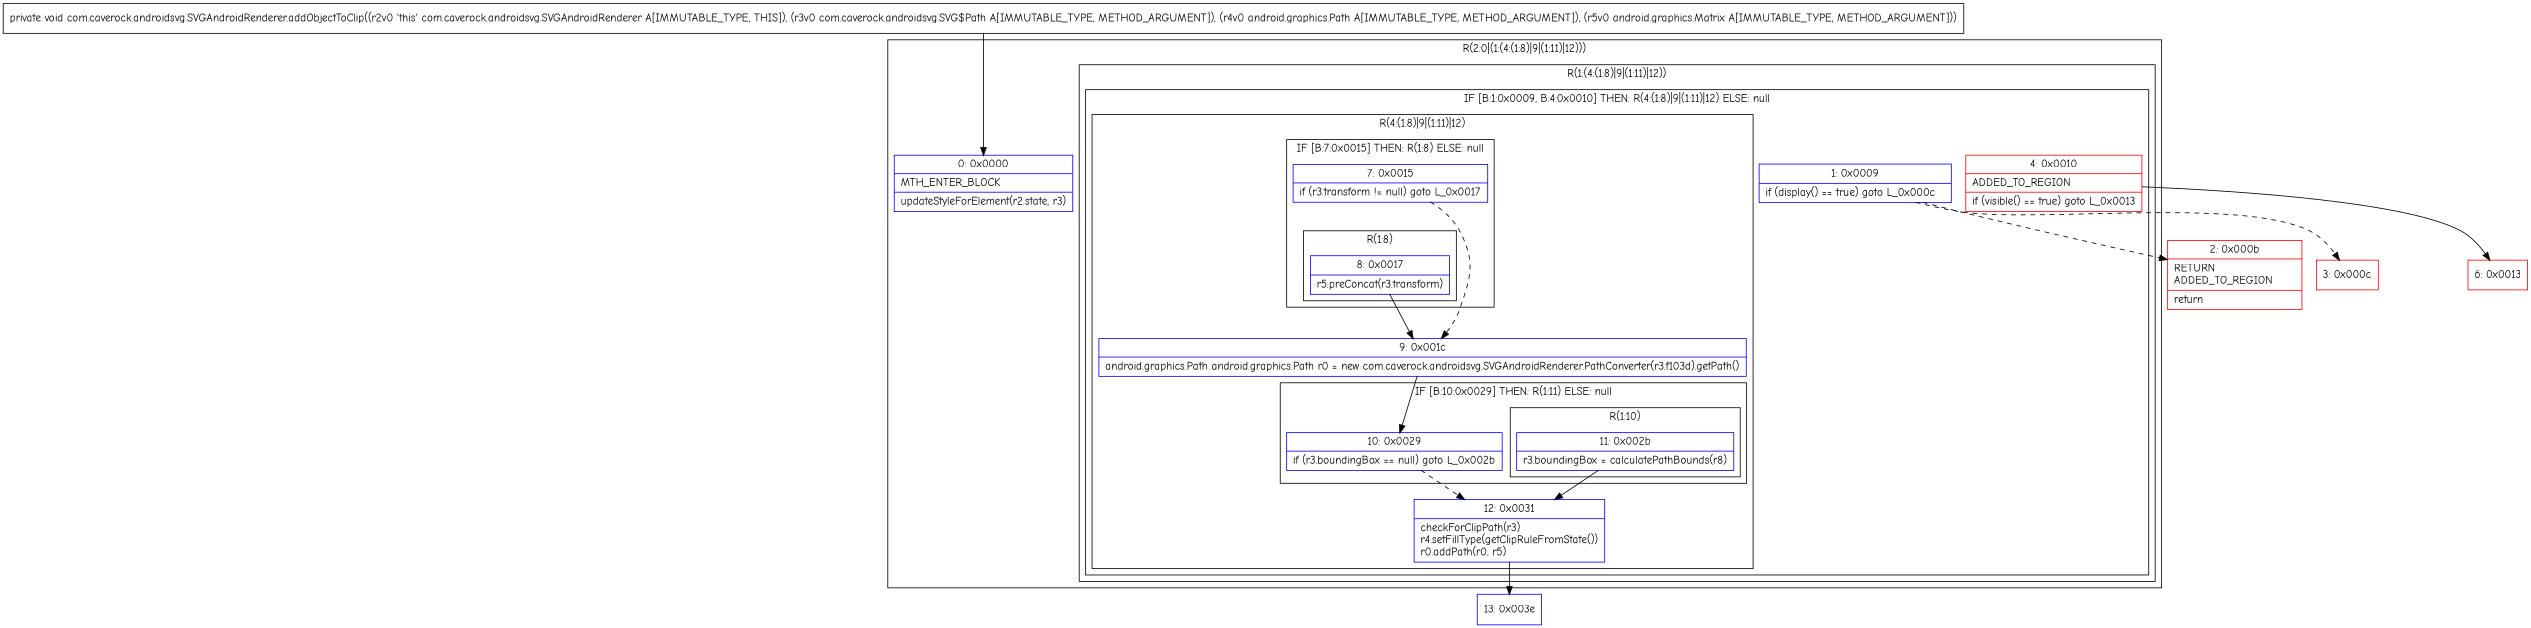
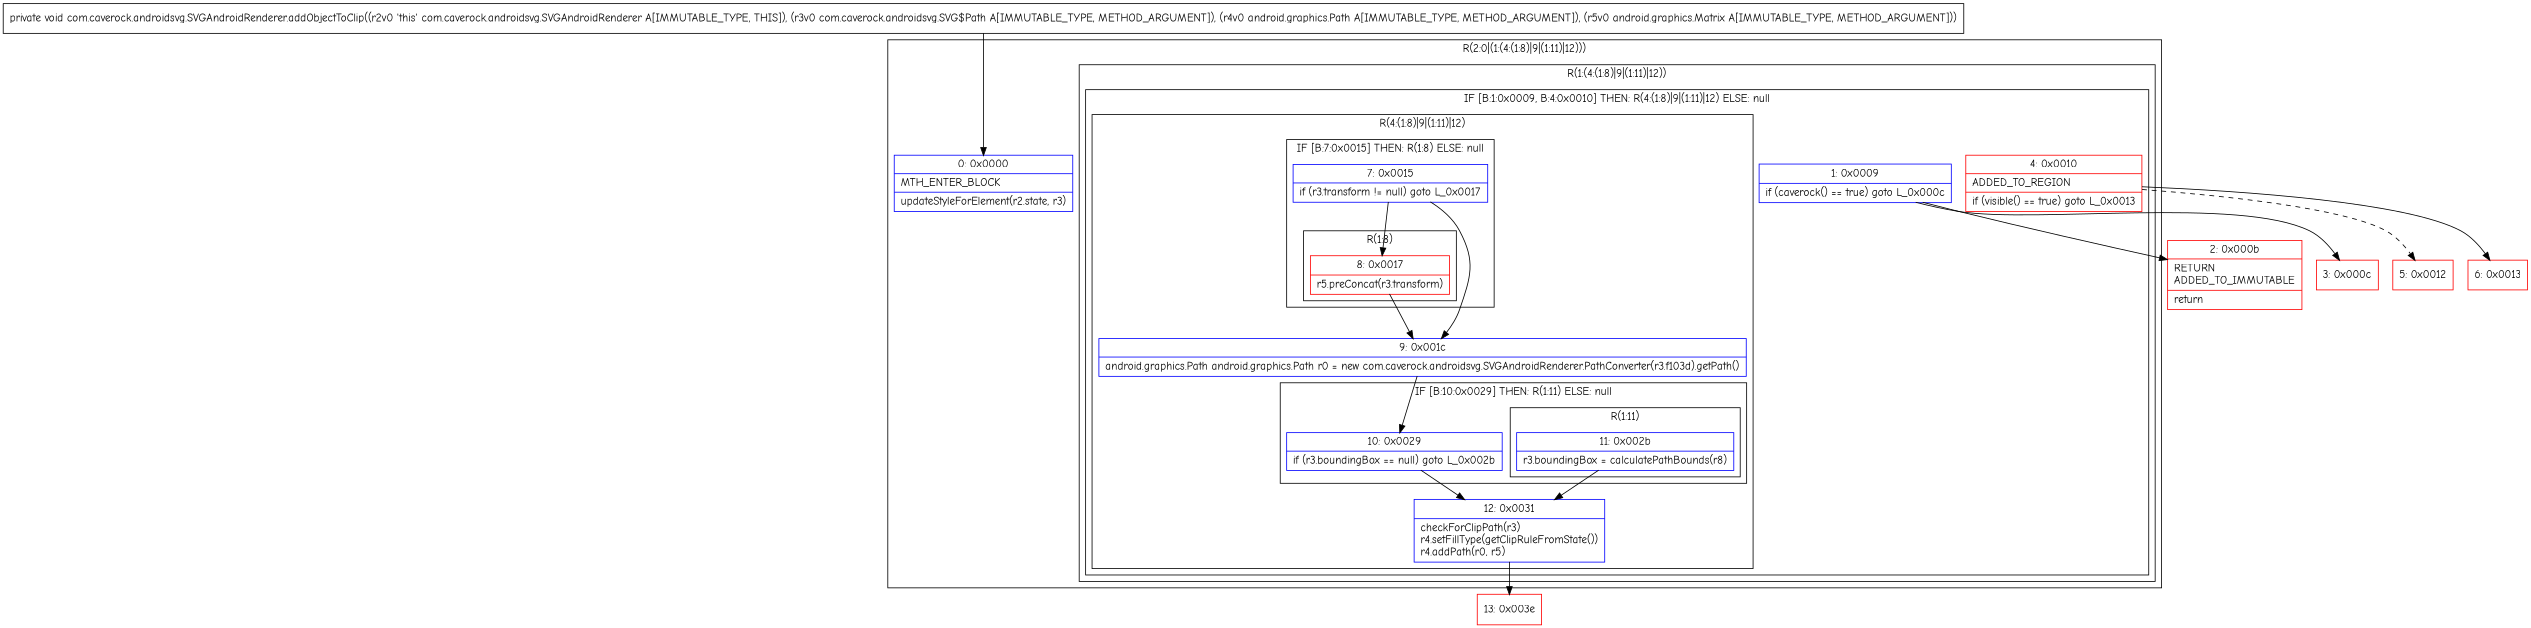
node "1: 0x0009": text "if (display() == true) goto L_0x000c" -> "if (caverock() == true) goto L_0x000c"
edge "1: 0x0009" -> "3: 0x000c": style dashed -> solid
edge "7: 0x0015" -> "8: 0x0017": added
edge "1: 0x0009" -> "2: 0x000b": style dashed -> solid
edge "7: 0x0015" -> "9: 0x001c": style dashed -> solid
node "8: 0x0017": color blue -> red
node "5: 0x0012": added
node "2: 0x000b": text "ADDED_TO_REGION" -> "ADDED_TO_IMMUTABLE"
cluster "R(1:10)": label "R(1:10)" -> "R(1:11)"
edge "10: 0x0029" -> "12: 0x0031": style dashed -> solid
node "12: 0x0031": text "r0.addPath(r0, r5)" -> "r4.addPath(r0, r5)"
node "13: 0x003e": color blue -> red
